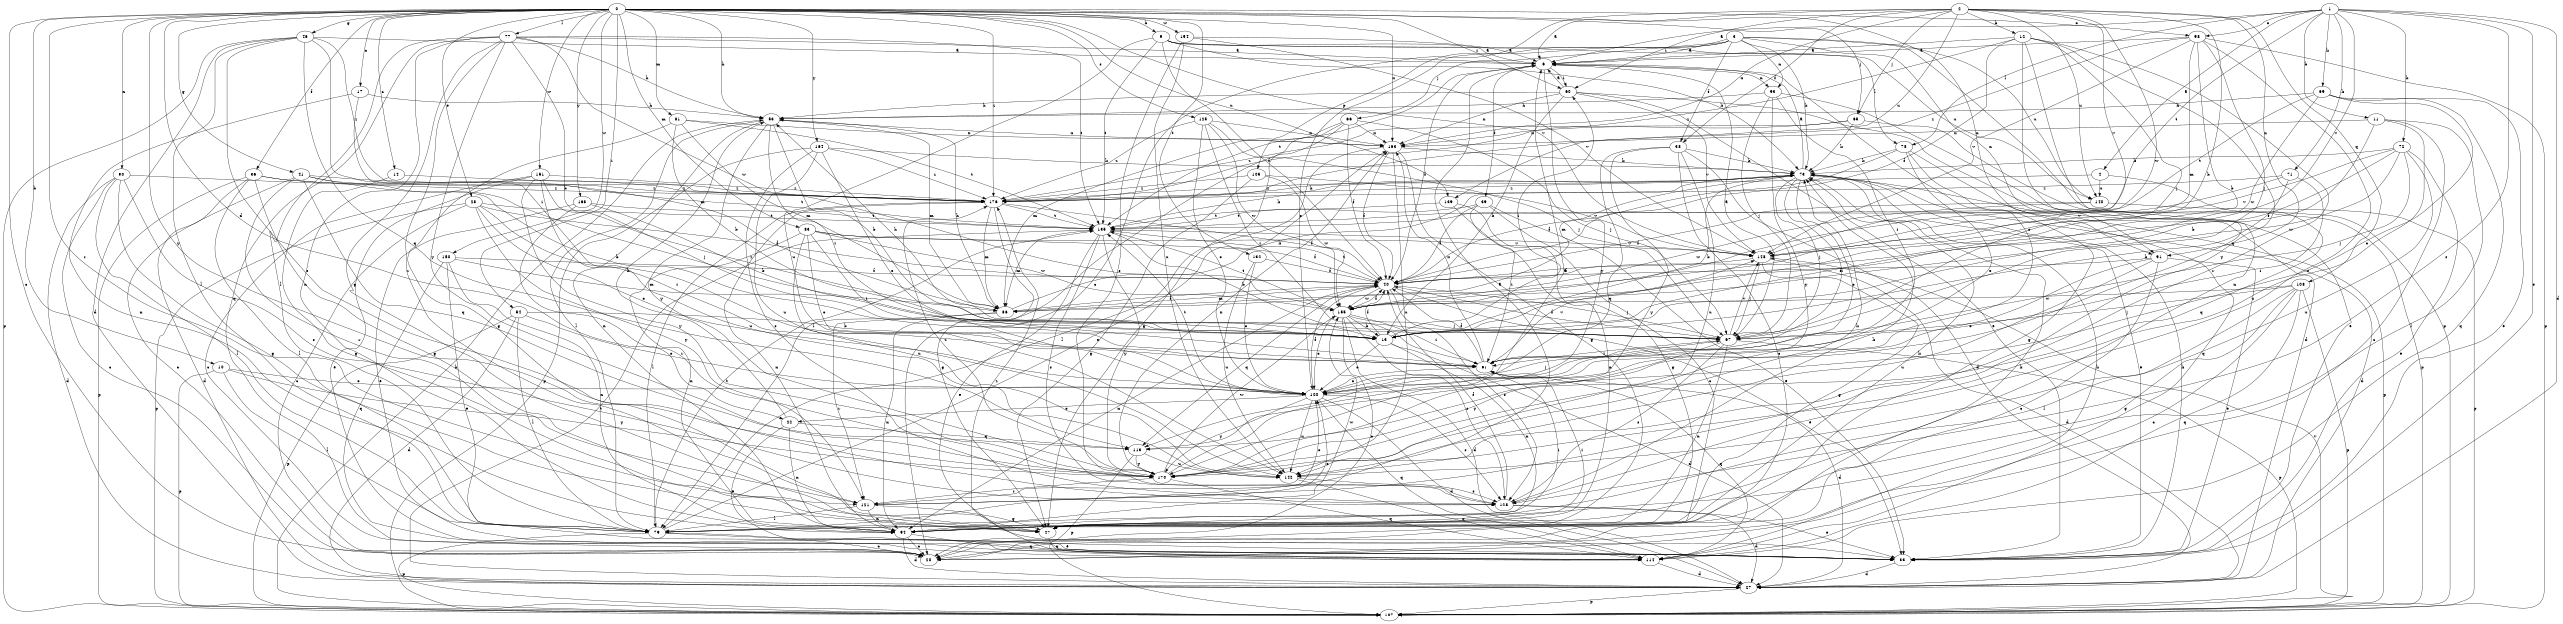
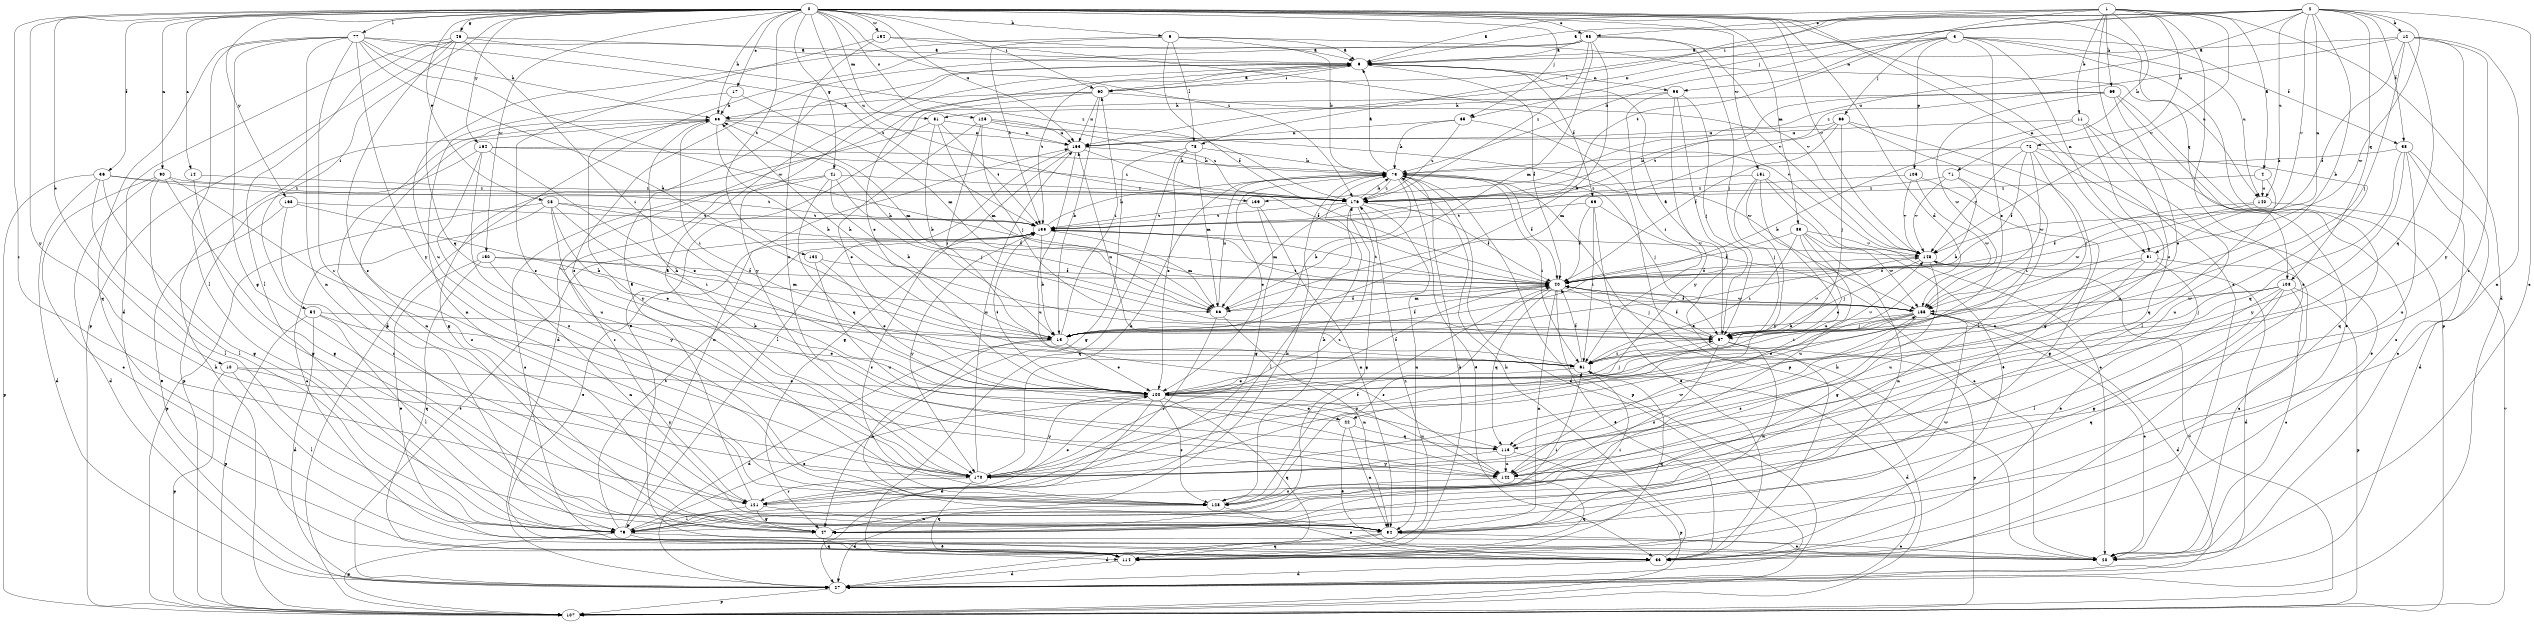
edge "0" -> "108": added, label "q"
edge "93" -> "53": now "93" -> "81"
edge "151" -> "67": label "z" -> "j"
edge "140" -> "107": label "p" -> "v"
edge "139" -> "47": now "139" -> "121"
